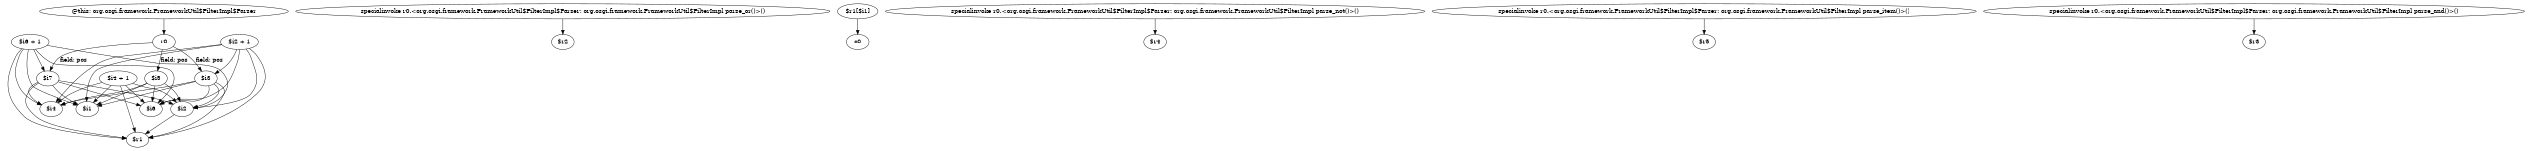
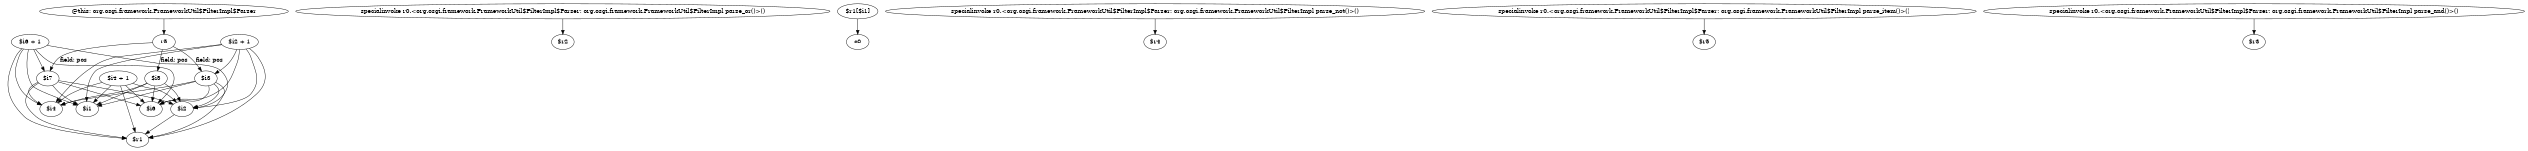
node "r0": label "r0" -> "r5"
